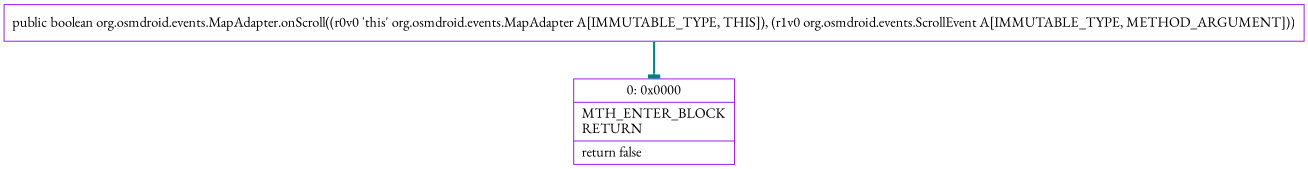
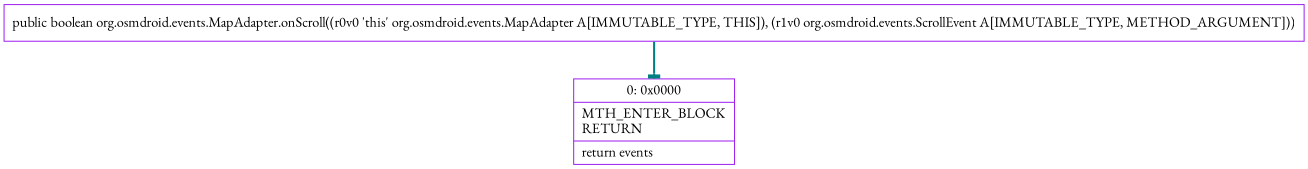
node "0: 0x0000": text "return false" -> "return events"
